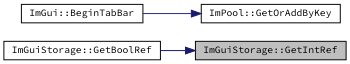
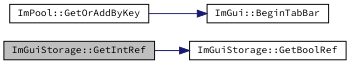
edge "ImGui::BeginTabBar" -> "ImPool::GetOrAddByKey": reversed
edge "ImGuiStorage::GetBoolRef" -> "ImGuiStorage::GetIntRef": reversed
